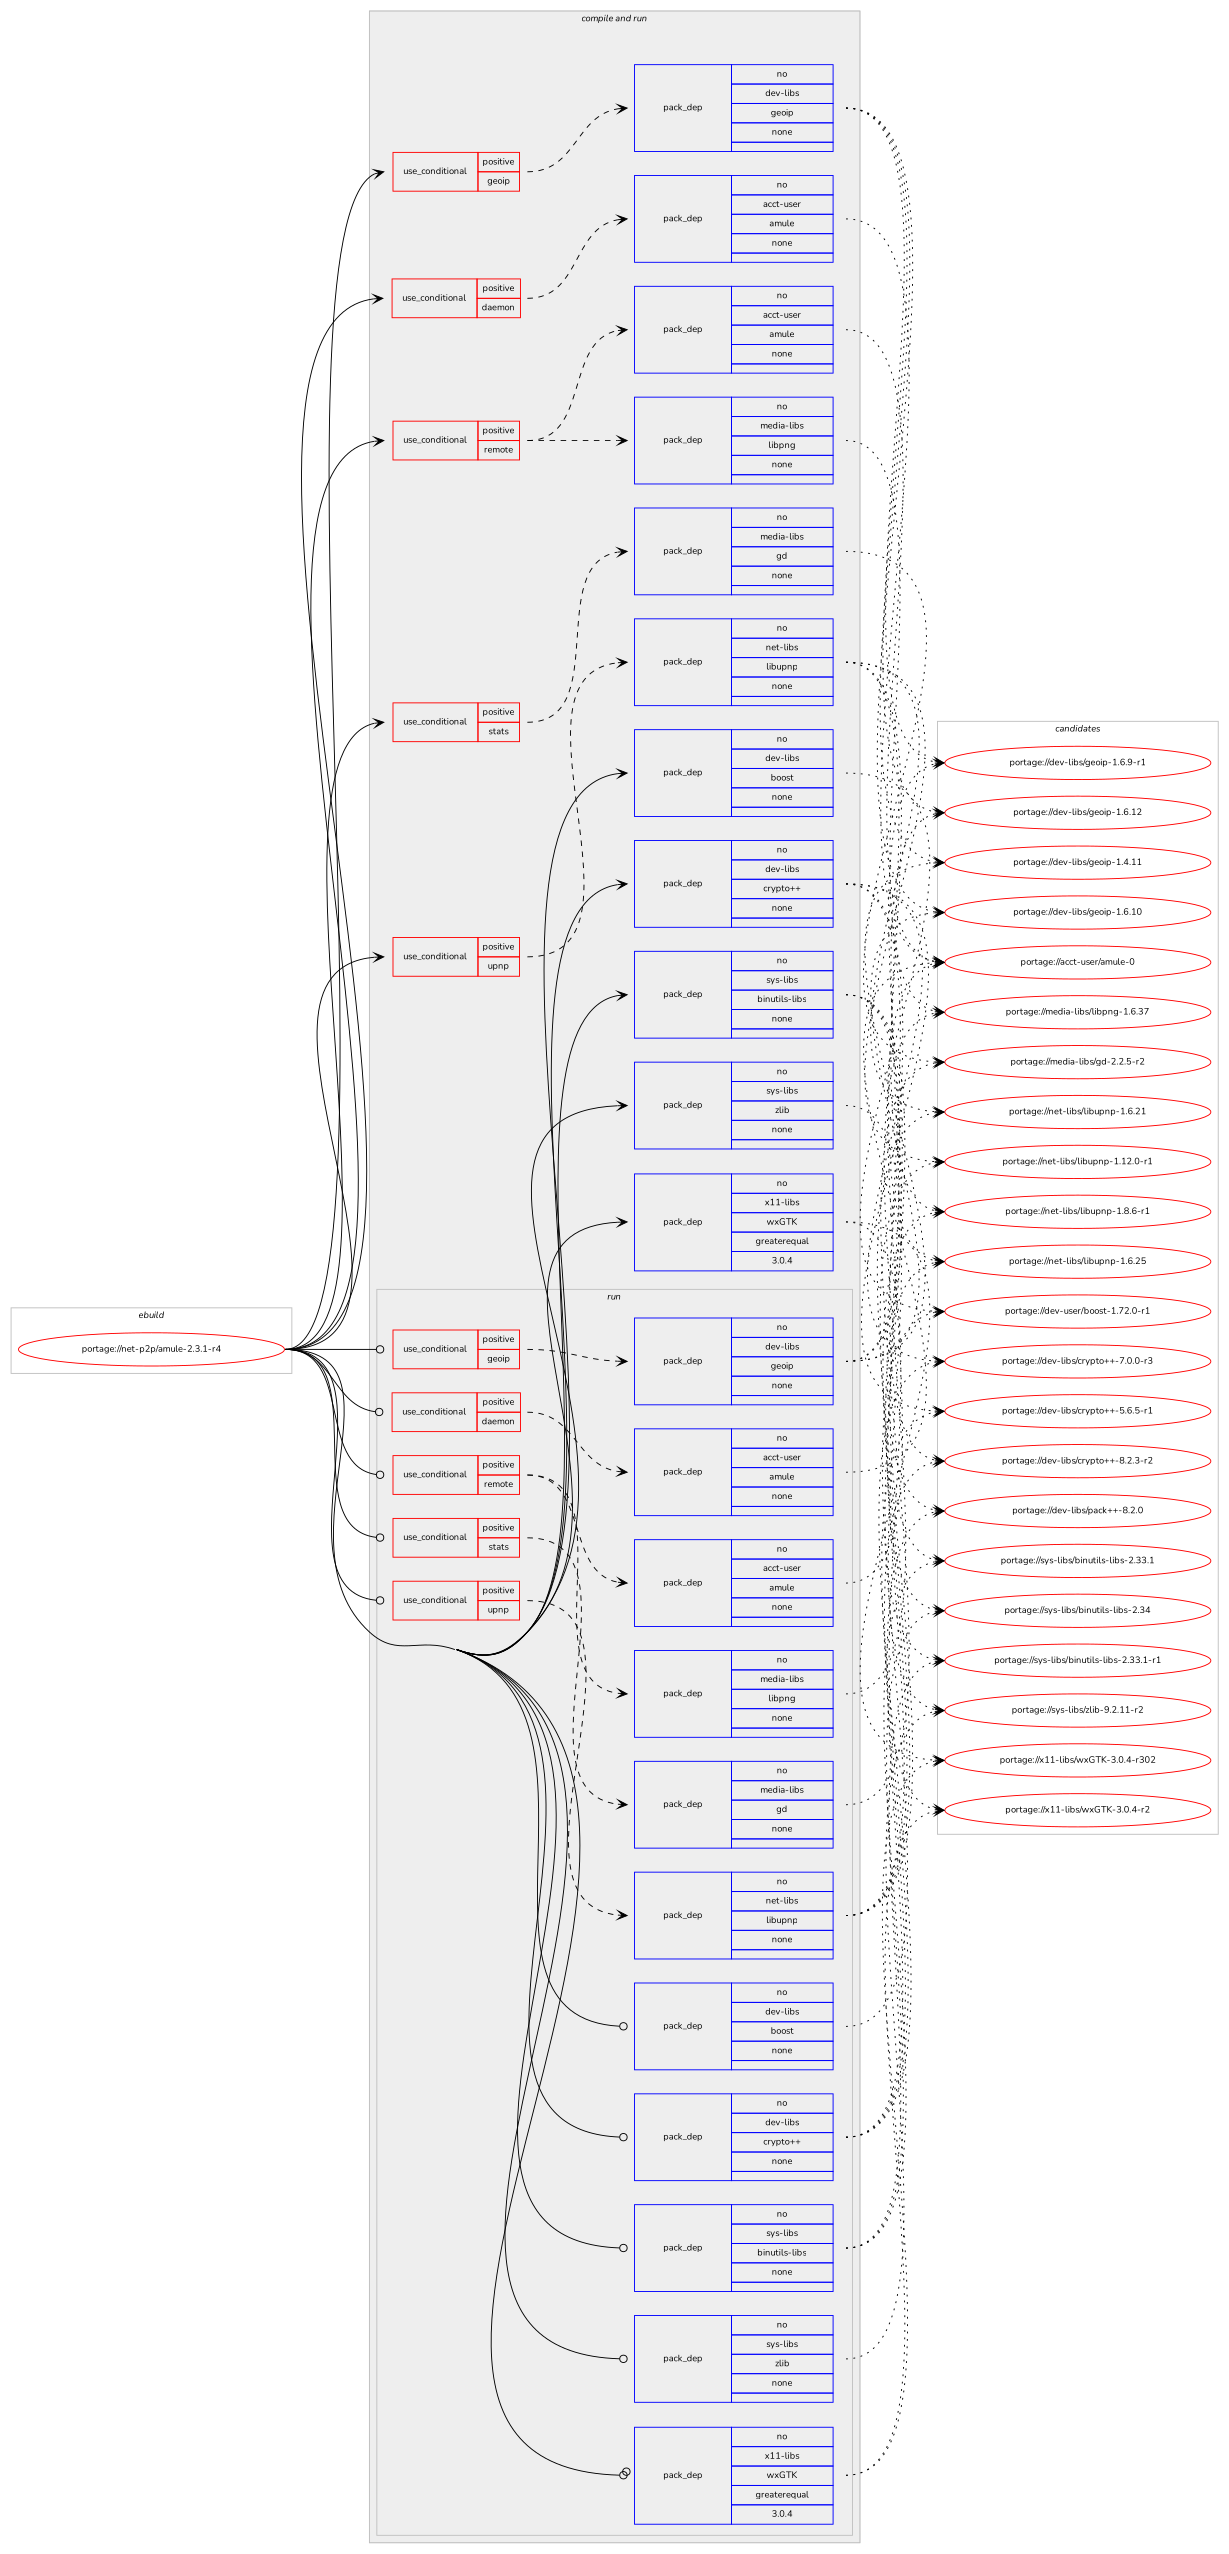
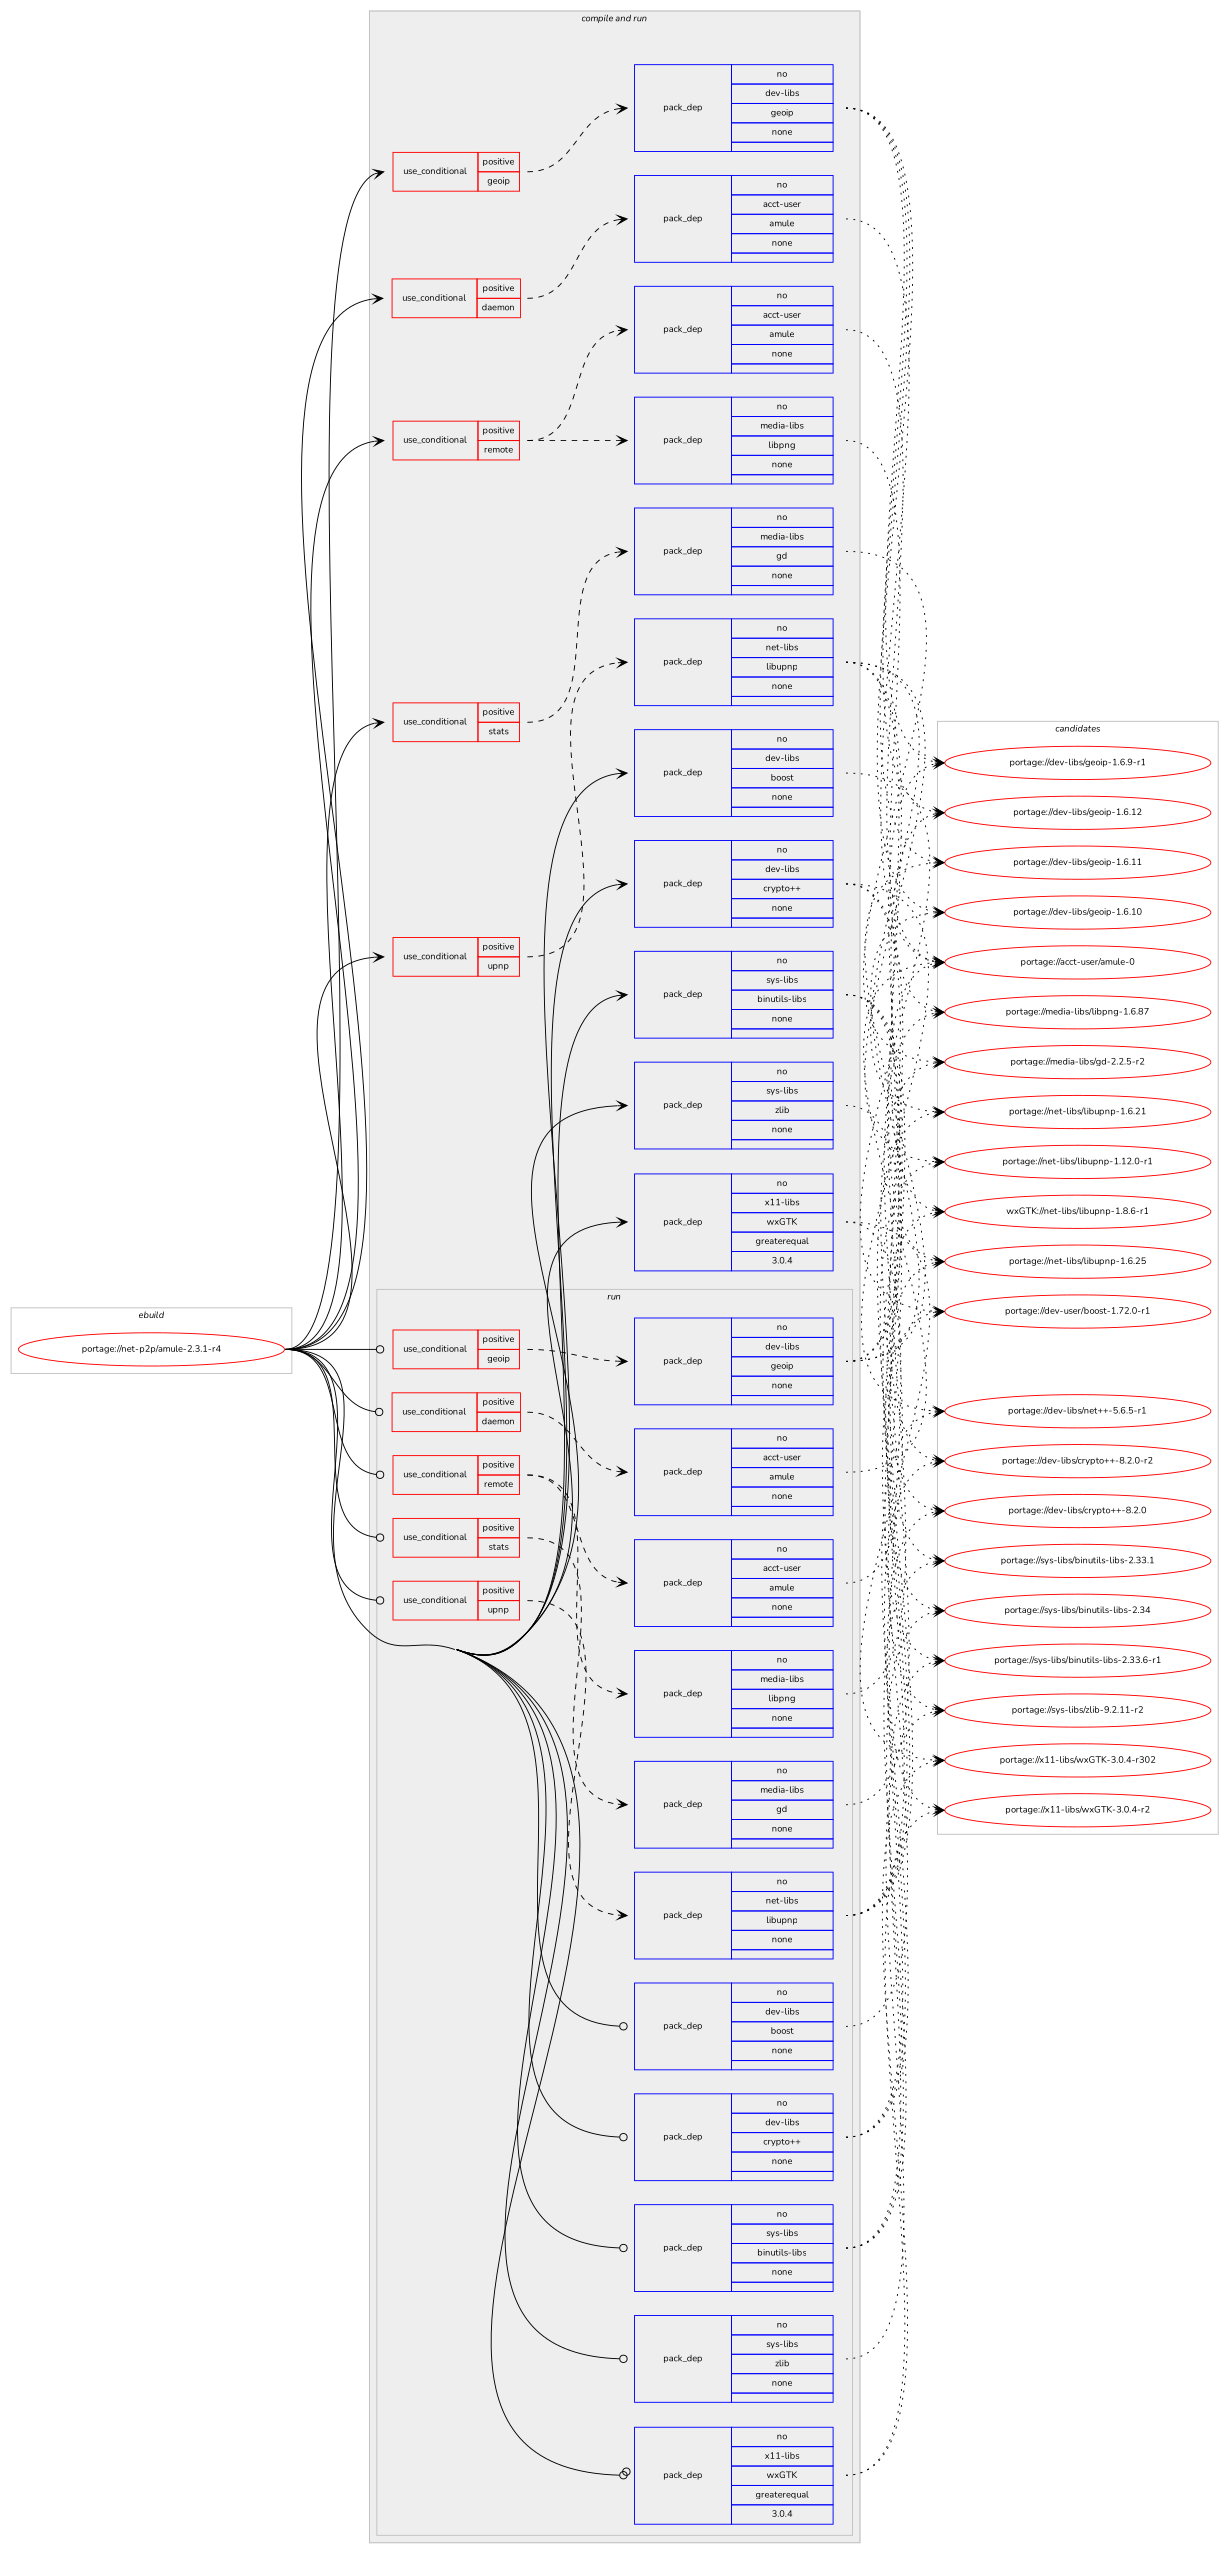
node "portage://dev-libs/geoip-1.4.11": label "portage://dev-libs/geoip-1.4.11" -> "portage://dev-libs/geoip-1.6.11"
node "portage://media-libs/libpng-1.6.37": label "portage://media-libs/libpng-1.6.37" -> "portage://media-libs/libpng-1.6.87"
node "portage://net-libs/libupnp-1.8.6-r1": label "portage://net-libs/libupnp-1.8.6-r1" -> "wxGTK://net-libs/libupnp-1.8.6-r1"
node "portage://dev-libs/crypto++-7.0.0-r3": removed
node "portage://dev-libs/crypto++-5.6.5-r1": label "portage://dev-libs/crypto++-5.6.5-r1" -> "portage://dev-libs/net++-5.6.5-r1"
node "portage://dev-libs/crypto++-8.2.3-r2": label "portage://dev-libs/crypto++-8.2.3-r2" -> "portage://dev-libs/crypto++-8.2.0-r2"
node "portage://dev-libs/pack++-8.2.0": label "portage://dev-libs/pack++-8.2.0" -> "portage://dev-libs/crypto++-8.2.0"
node "portage://sys-libs/binutils-libs-2.33.1-r1": label "portage://sys-libs/binutils-libs-2.33.1-r1" -> "portage://sys-libs/binutils-libs-2.33.6-r1"
